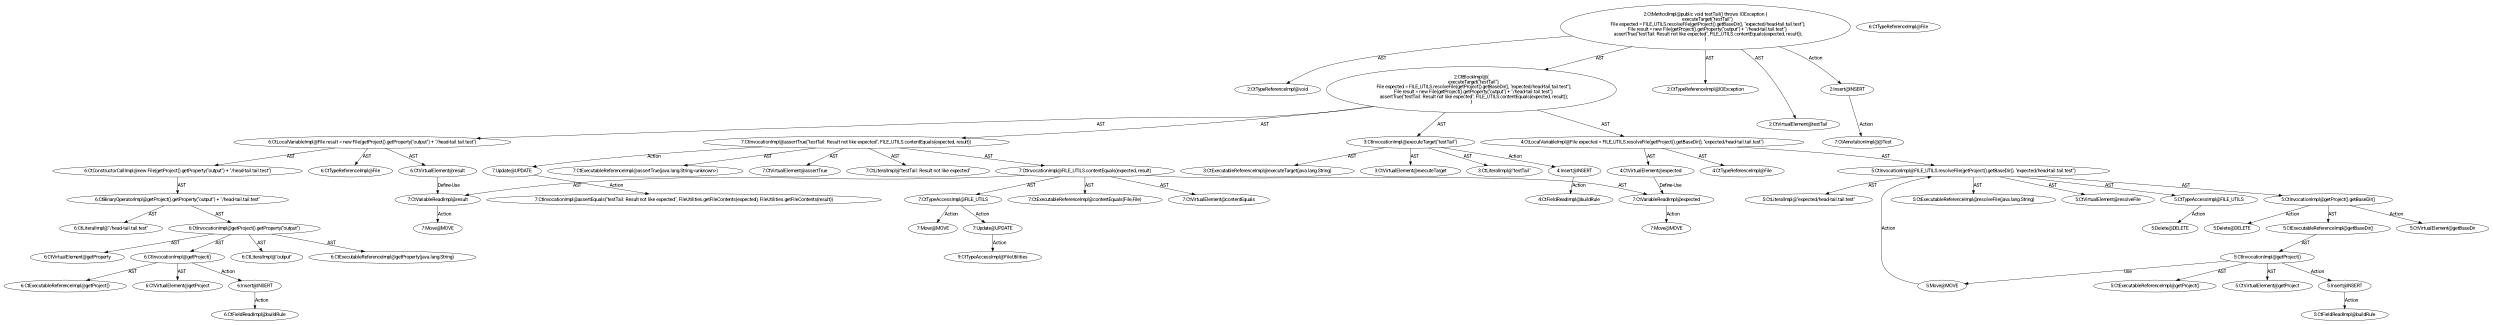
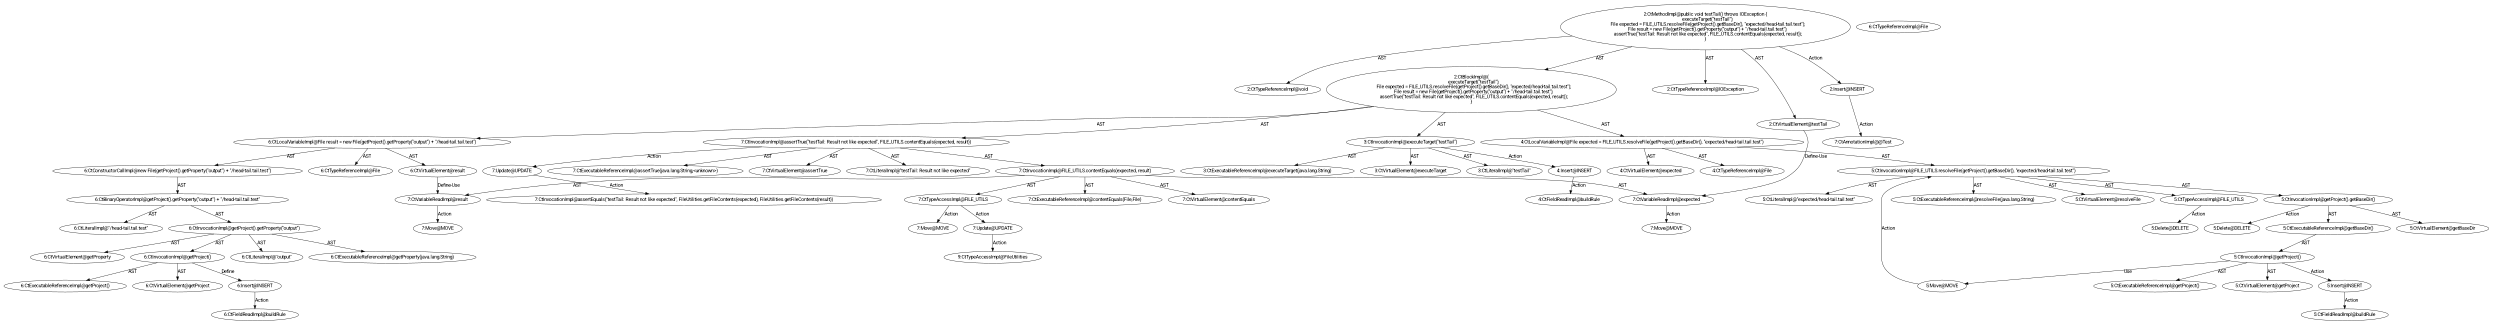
edge "4:CtVirtualElement@expected" -> "7:CtVariableReadImpl@expected": now "2:CtVirtualElement@testTail" -> "7:CtVariableReadImpl@expected"
edge "5:CtInvocationImpl@getProject().getBaseDir()" -> "5:CtVirtualElement@getBaseDir": label "Action" -> "AST"
edge "6:CtInvocationImpl@getProject()" -> "6:Insert@INSERT": label "Action" -> "Define"
